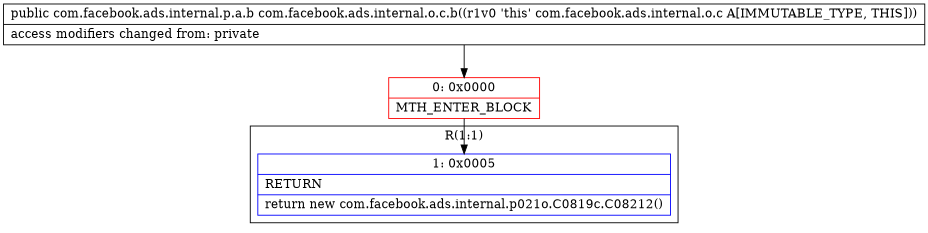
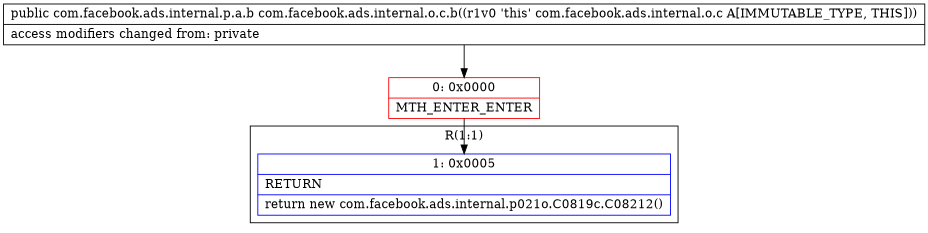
node "0: 0x0000": text "MTH_ENTER_BLOCK" -> "MTH_ENTER_ENTER"
